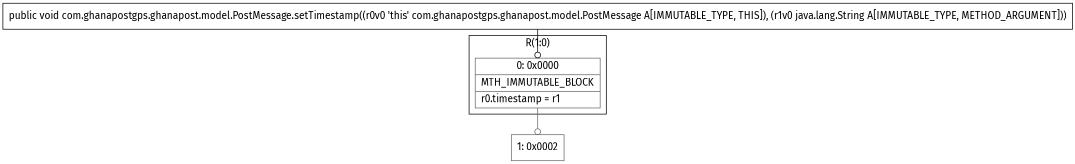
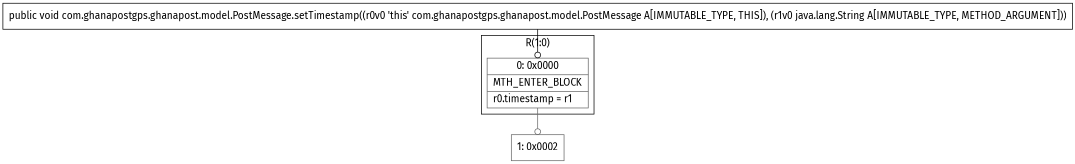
node "0: 0x0000": text "MTH_IMMUTABLE_BLOCK" -> "MTH_ENTER_BLOCK"
